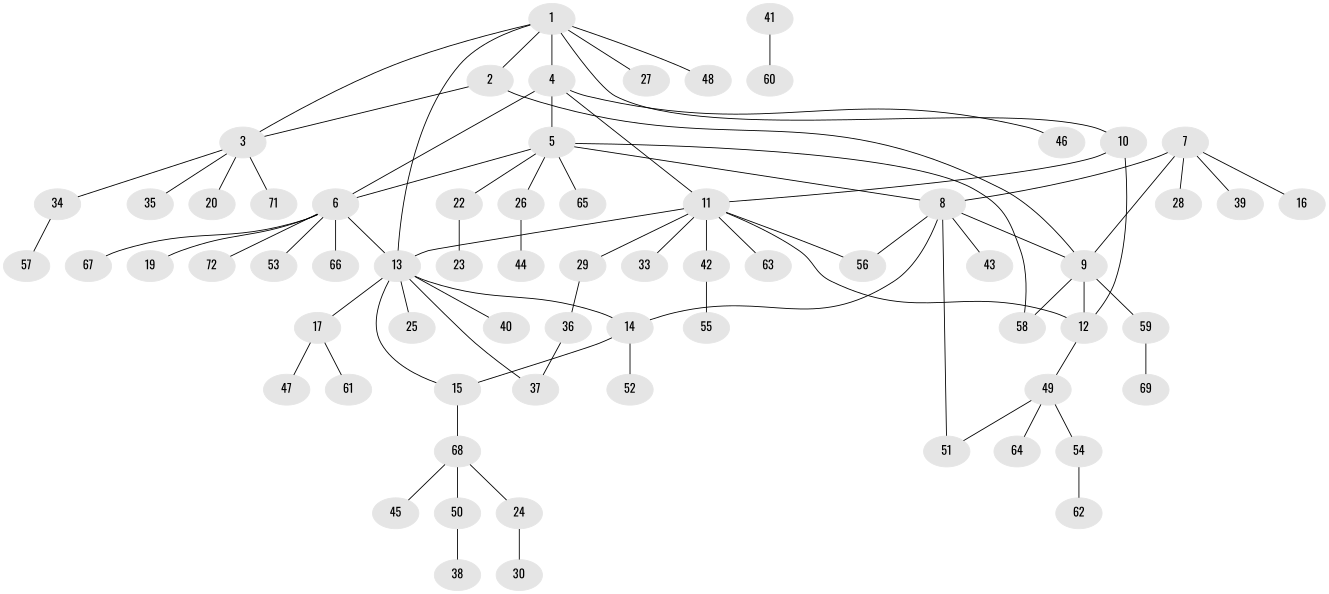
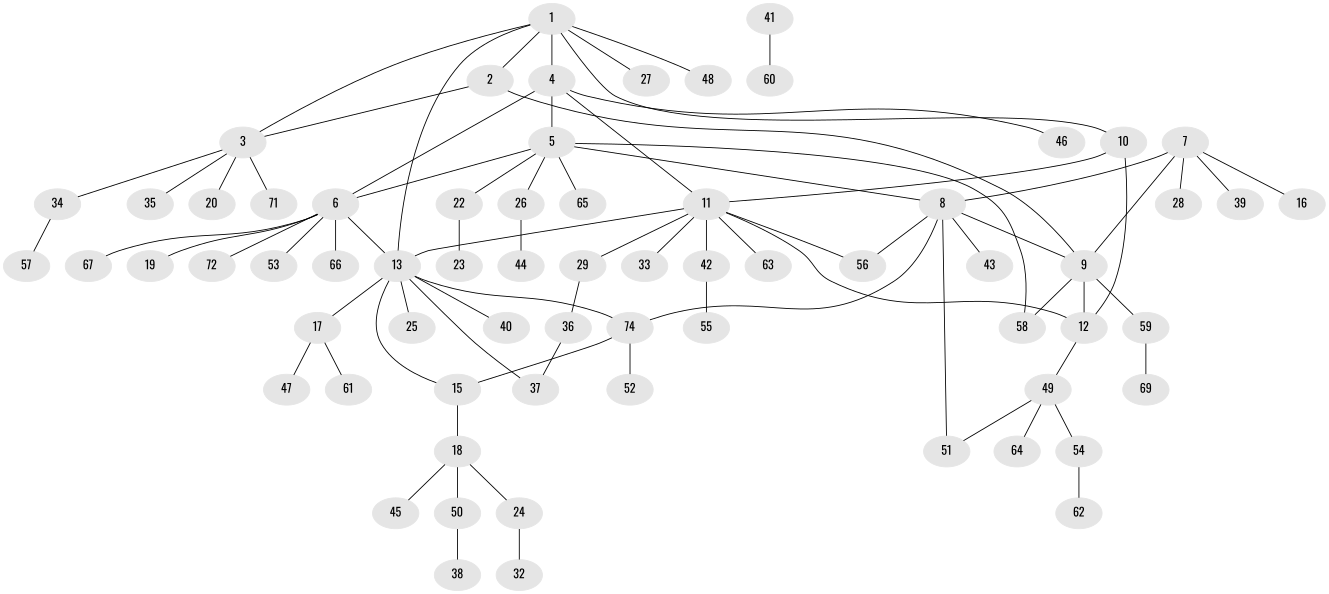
node "14": label "14" -> "74"
node "68": label "68" -> "18"
node "30": label "30" -> "32"
